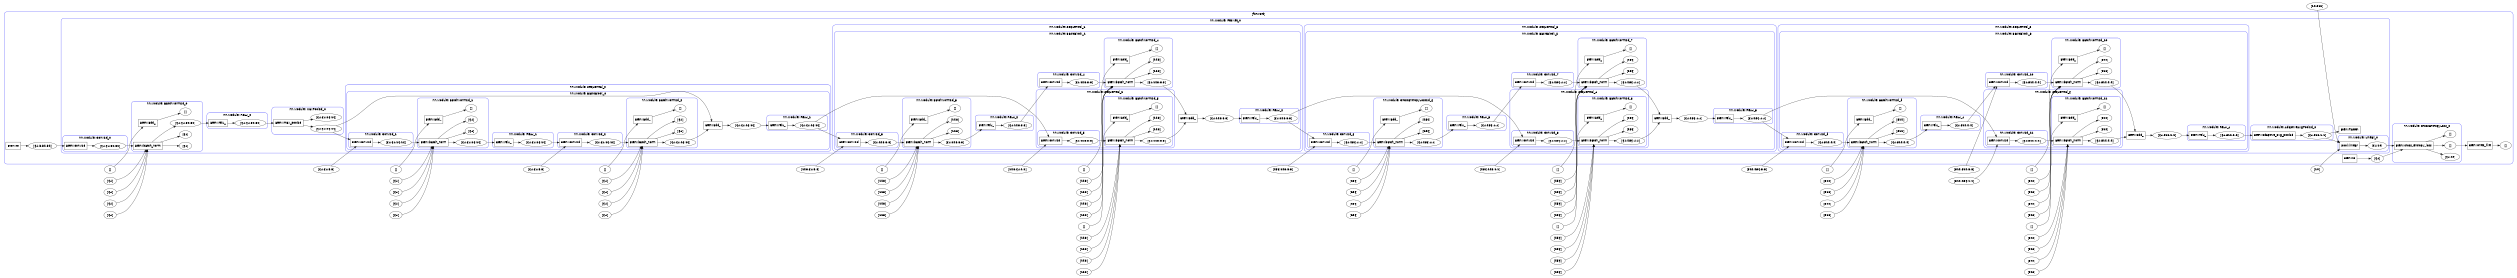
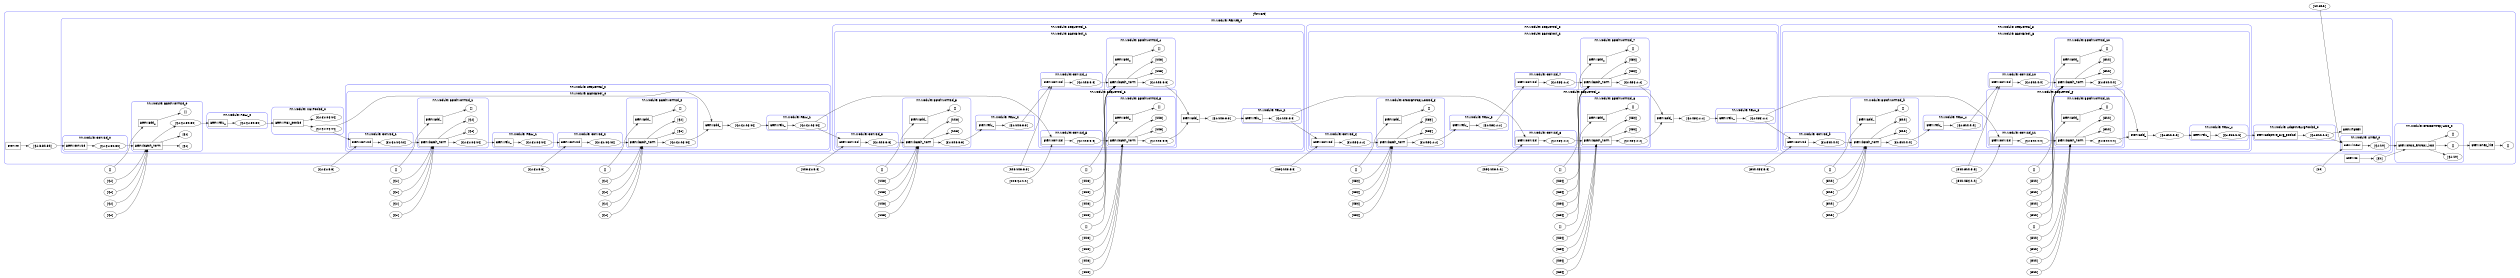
node "pool::linear": label "pool::linear" -> "aten::linear"
node "[128,128,3,3]": added
